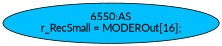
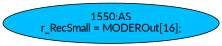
node "6550:AS r_RecSmall = MODEROut[16];": label "6550:AS r_RecSmall = MODEROut[16];" -> "1550:AS r_RecSmall = MODEROut[16];"
